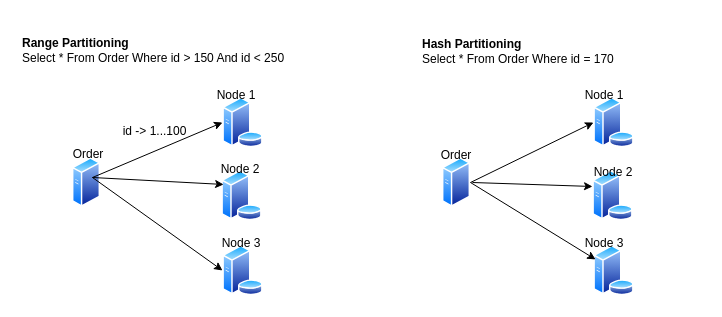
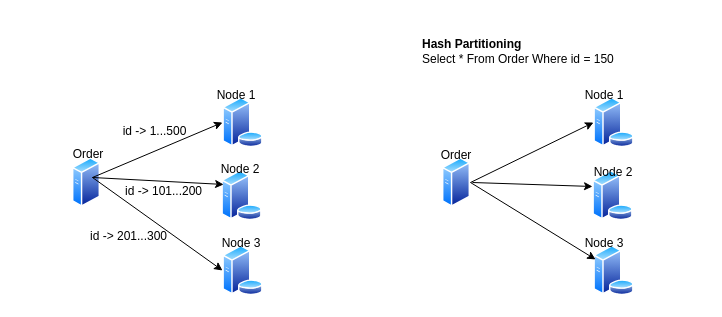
node "Range Partitioning Select * From Order Where id > 150 And id < 250": removed
node "Hash Partitioning Select * From Order Where id = 170": label "Hash Partitioning Select * From Order Where id = 170" -> "Hash Partitioning Select * From Order Where id = 150"
node "id -> 1...100": label "id -> 1...100" -> "id -> 1...500"
node "id -> 101...200": added
node "id -> 201...300": added
